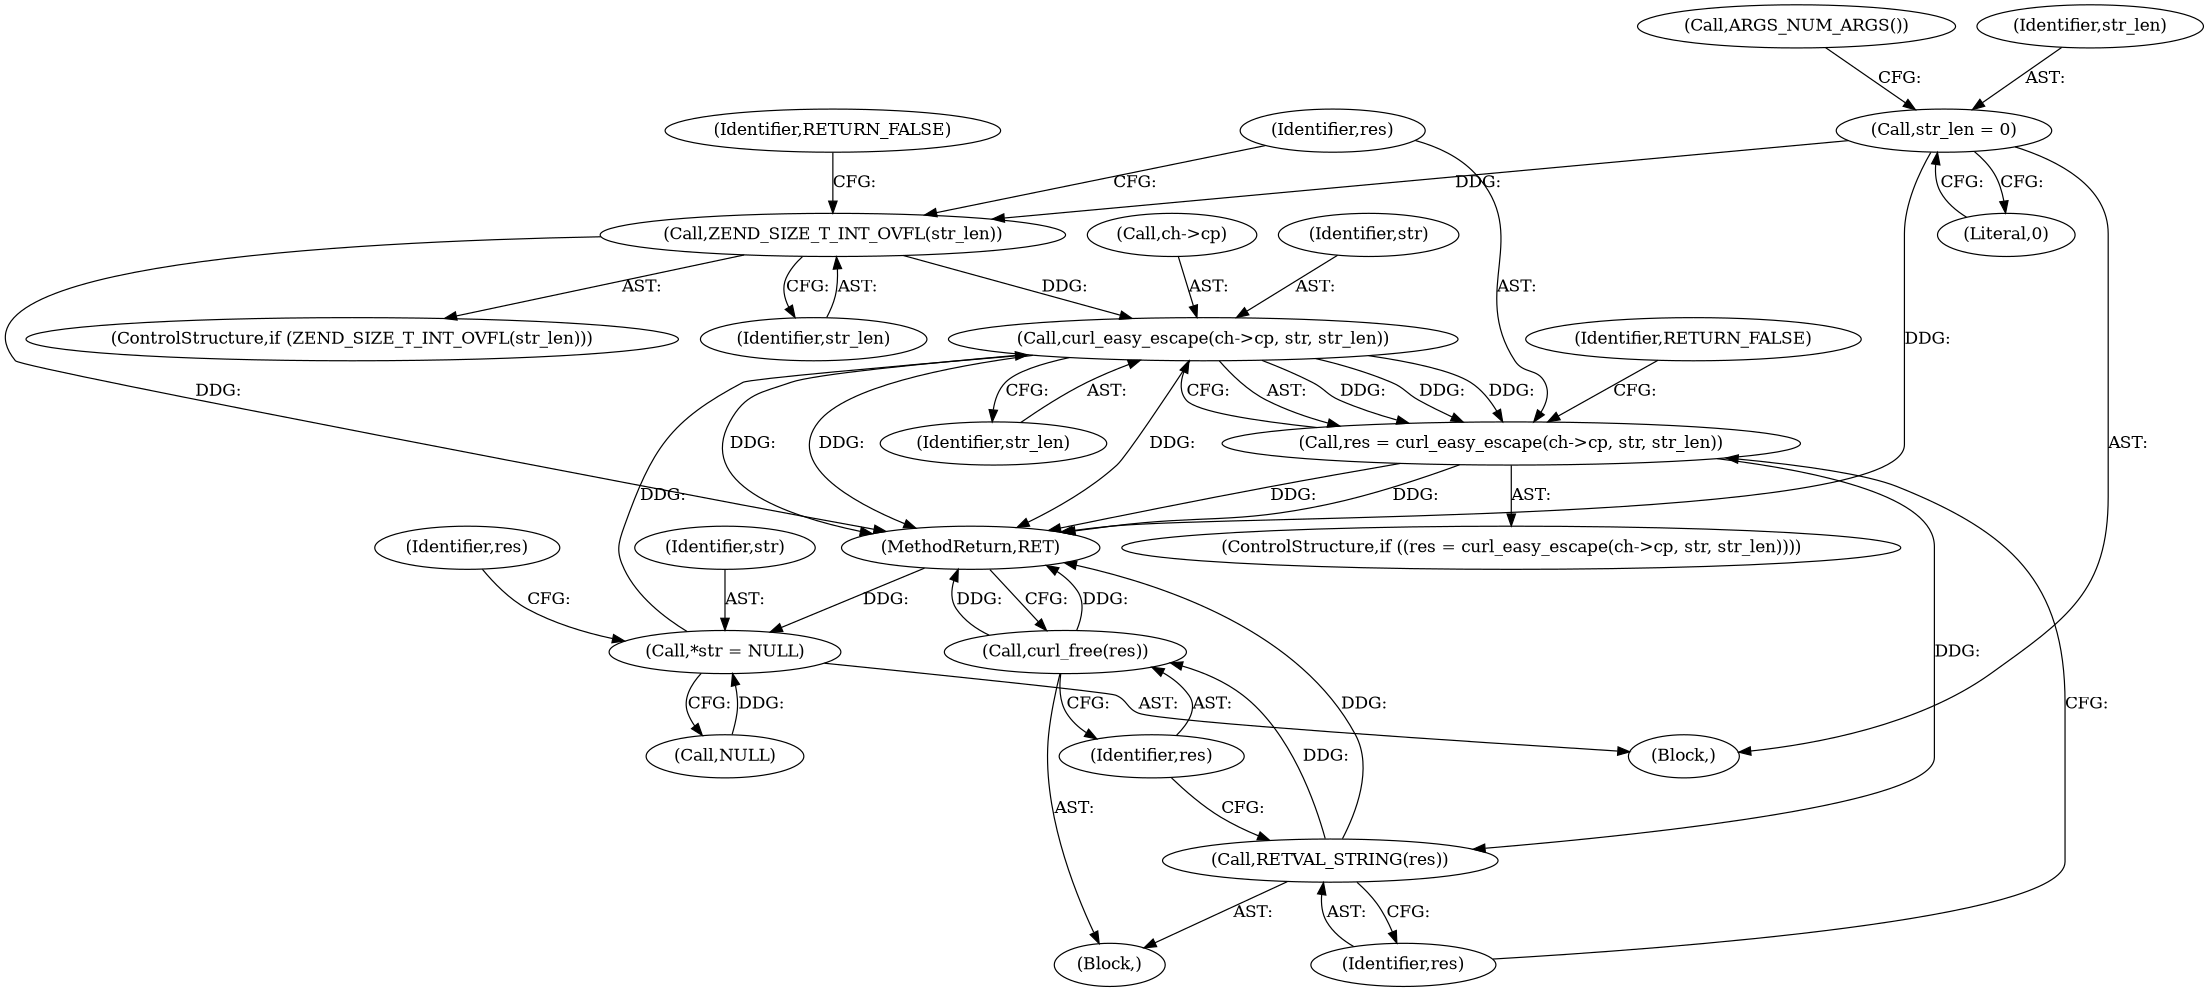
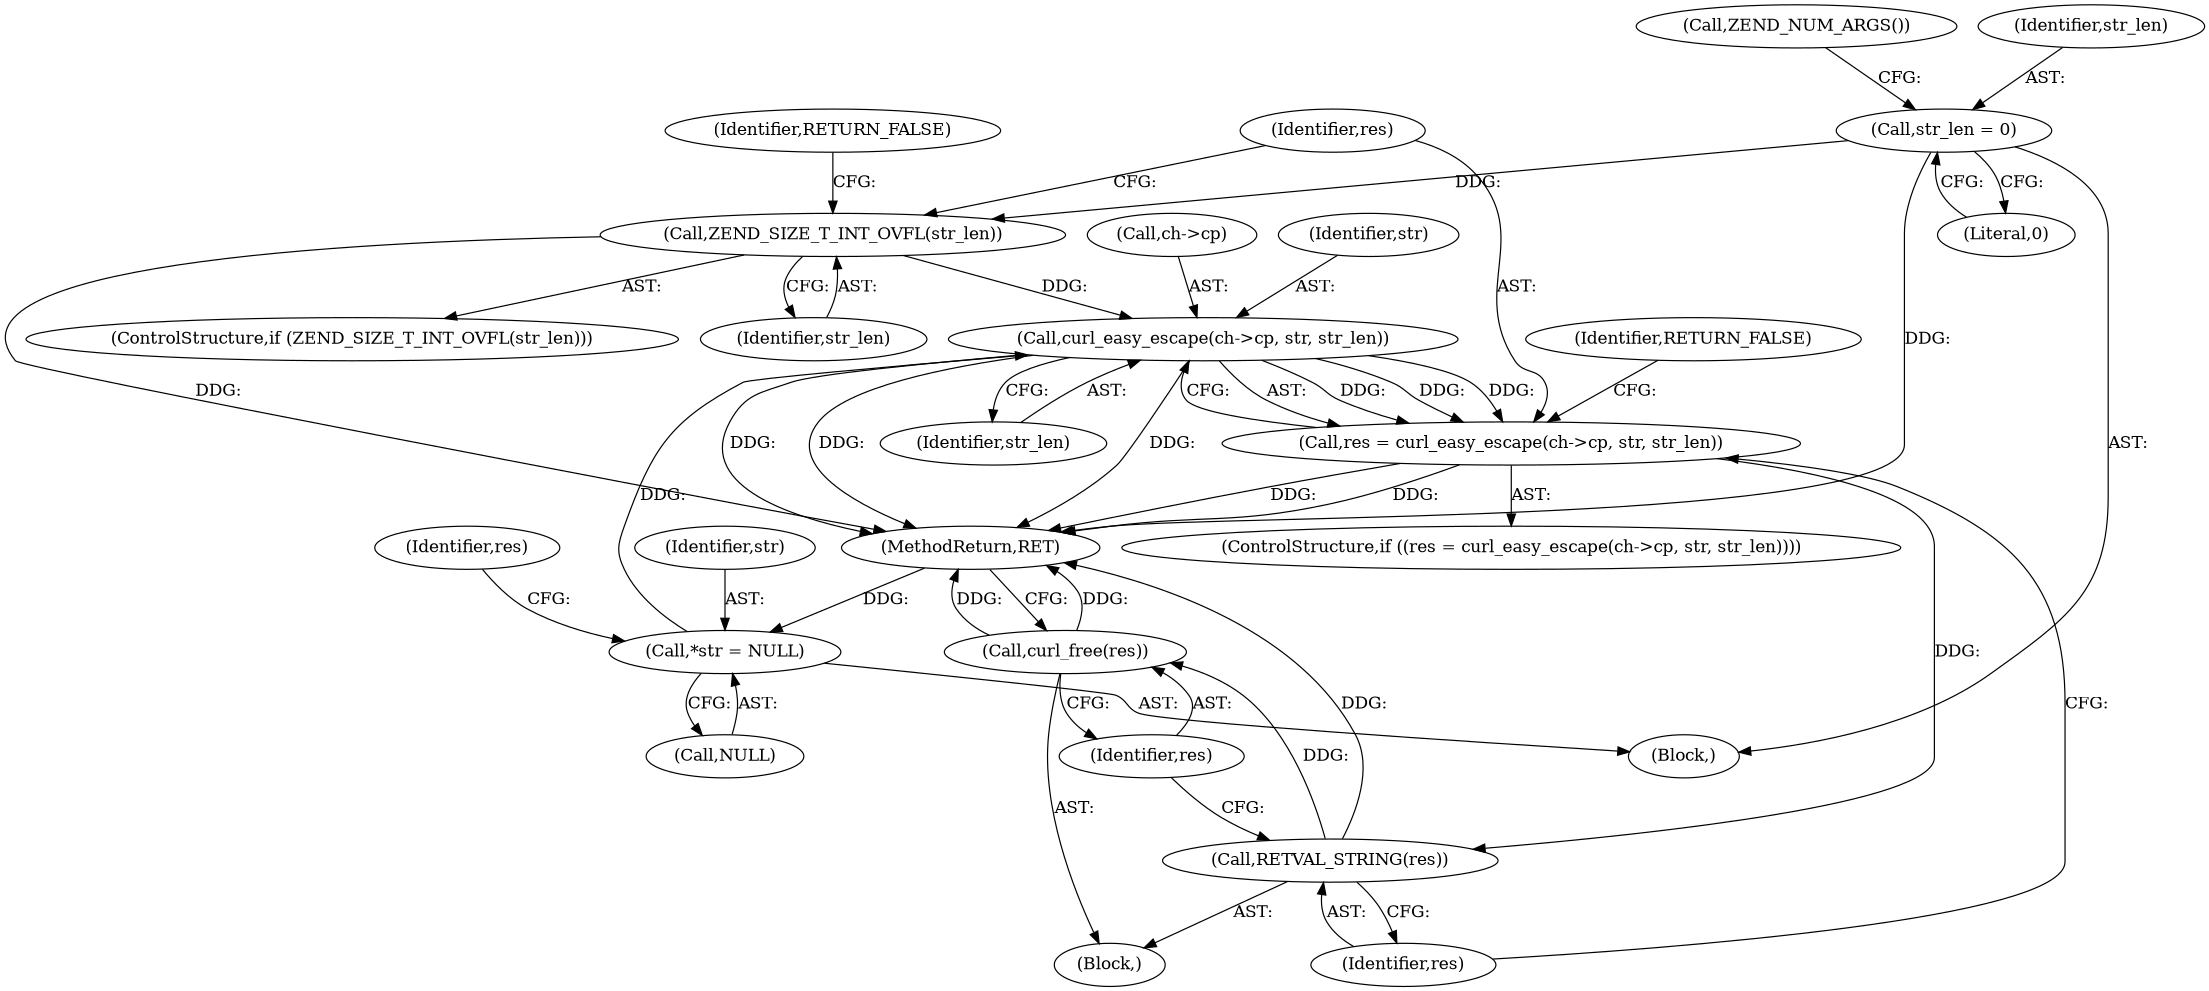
node "(Call,ARGS_NUM_ARGS())": label "(Call,ARGS_NUM_ARGS())" -> "(Call,ZEND_NUM_ARGS())"
edge "(Call,NULL)" -> "(Call,*str = NULL)": label "DDG: " -> "AST: "
